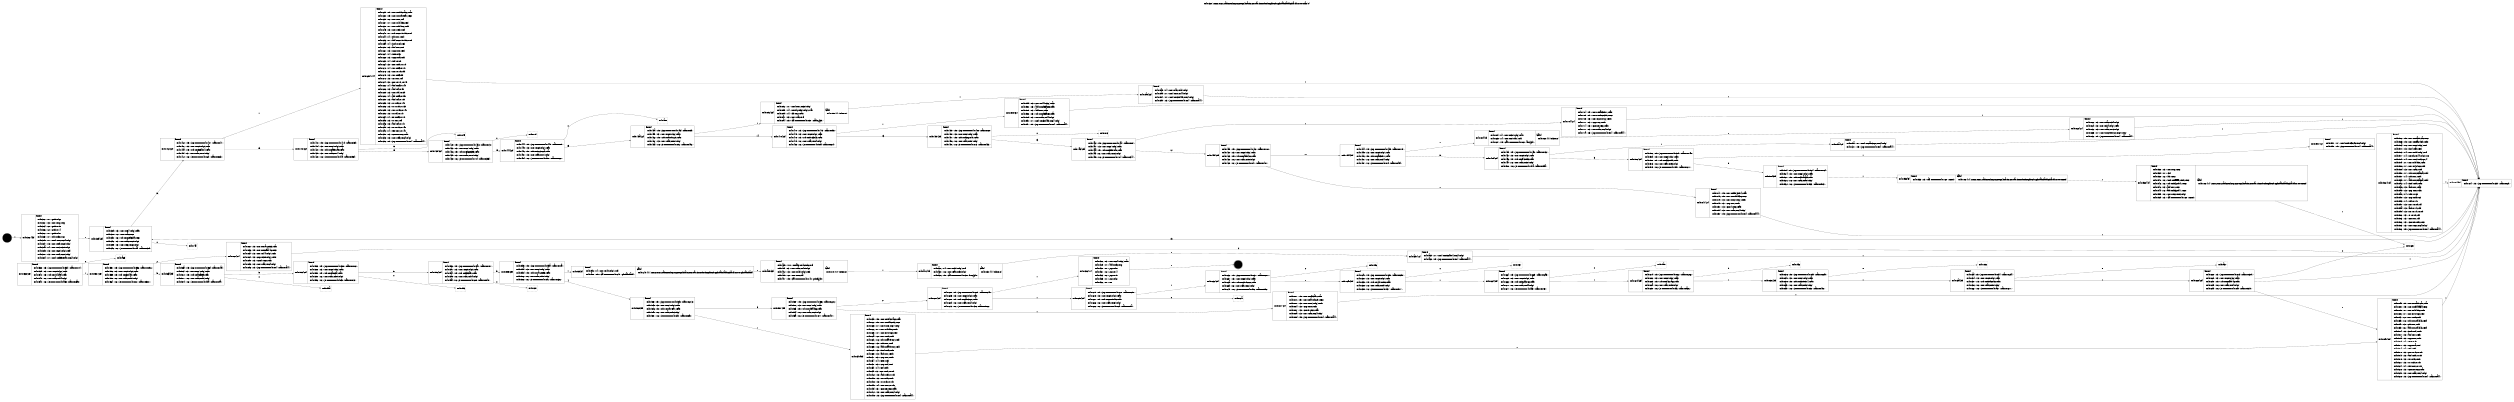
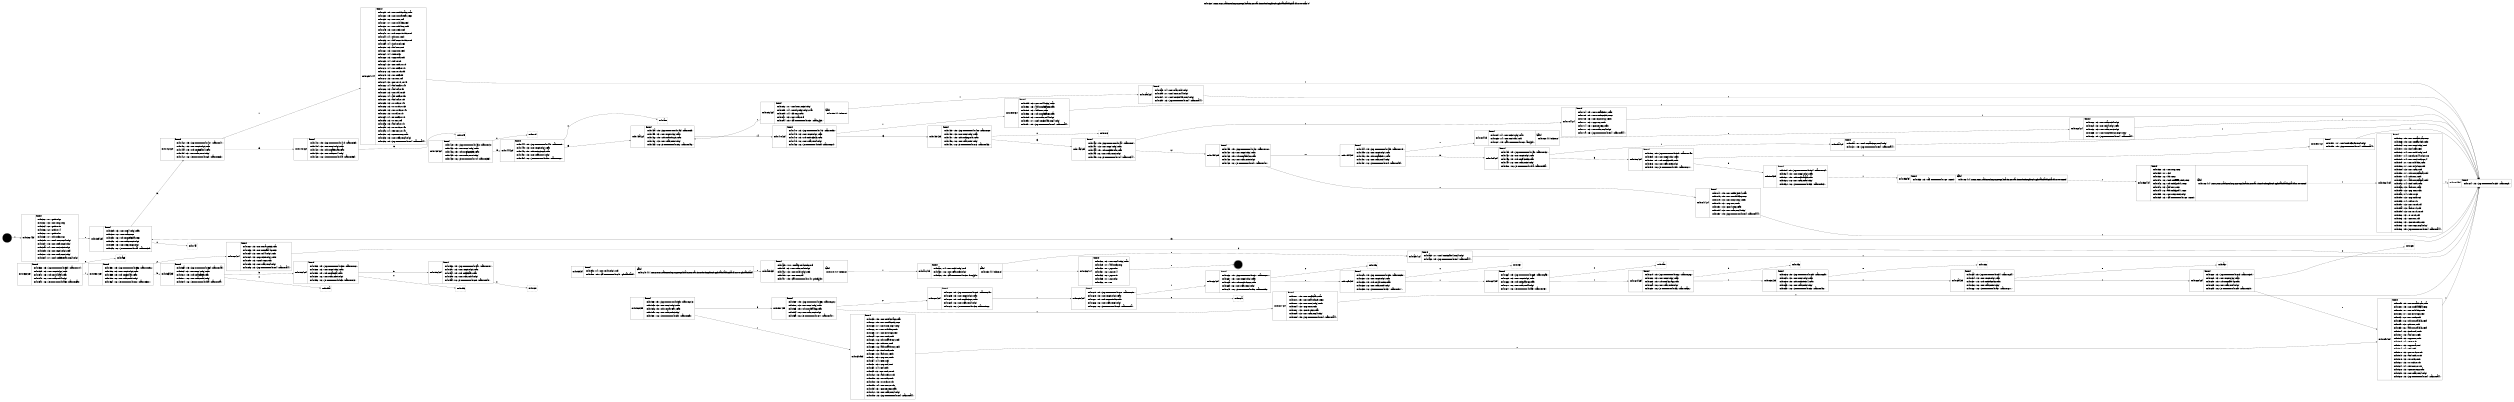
edge "0x40145a [22]" -> "0x401892 [23]": reversed
edge "0x401418 [22]" -> "0x40142e [22]": removed, label "15"
edge "0x401938 [40]" -> "0x4016e1": now "0x401938 [40]" -> "0x401960 [113]"
edge "0x4016c8 [25]" -> "0x401e04 [5]": now "0x4019d1 [12]" -> "0x401e04 [5]"
node "0x4015b5 [25]": removed
edge "0x401600 [25]" -> "0x401d26 [17]": now "0x401a1c [15]" -> "0x401d26 [17]"
